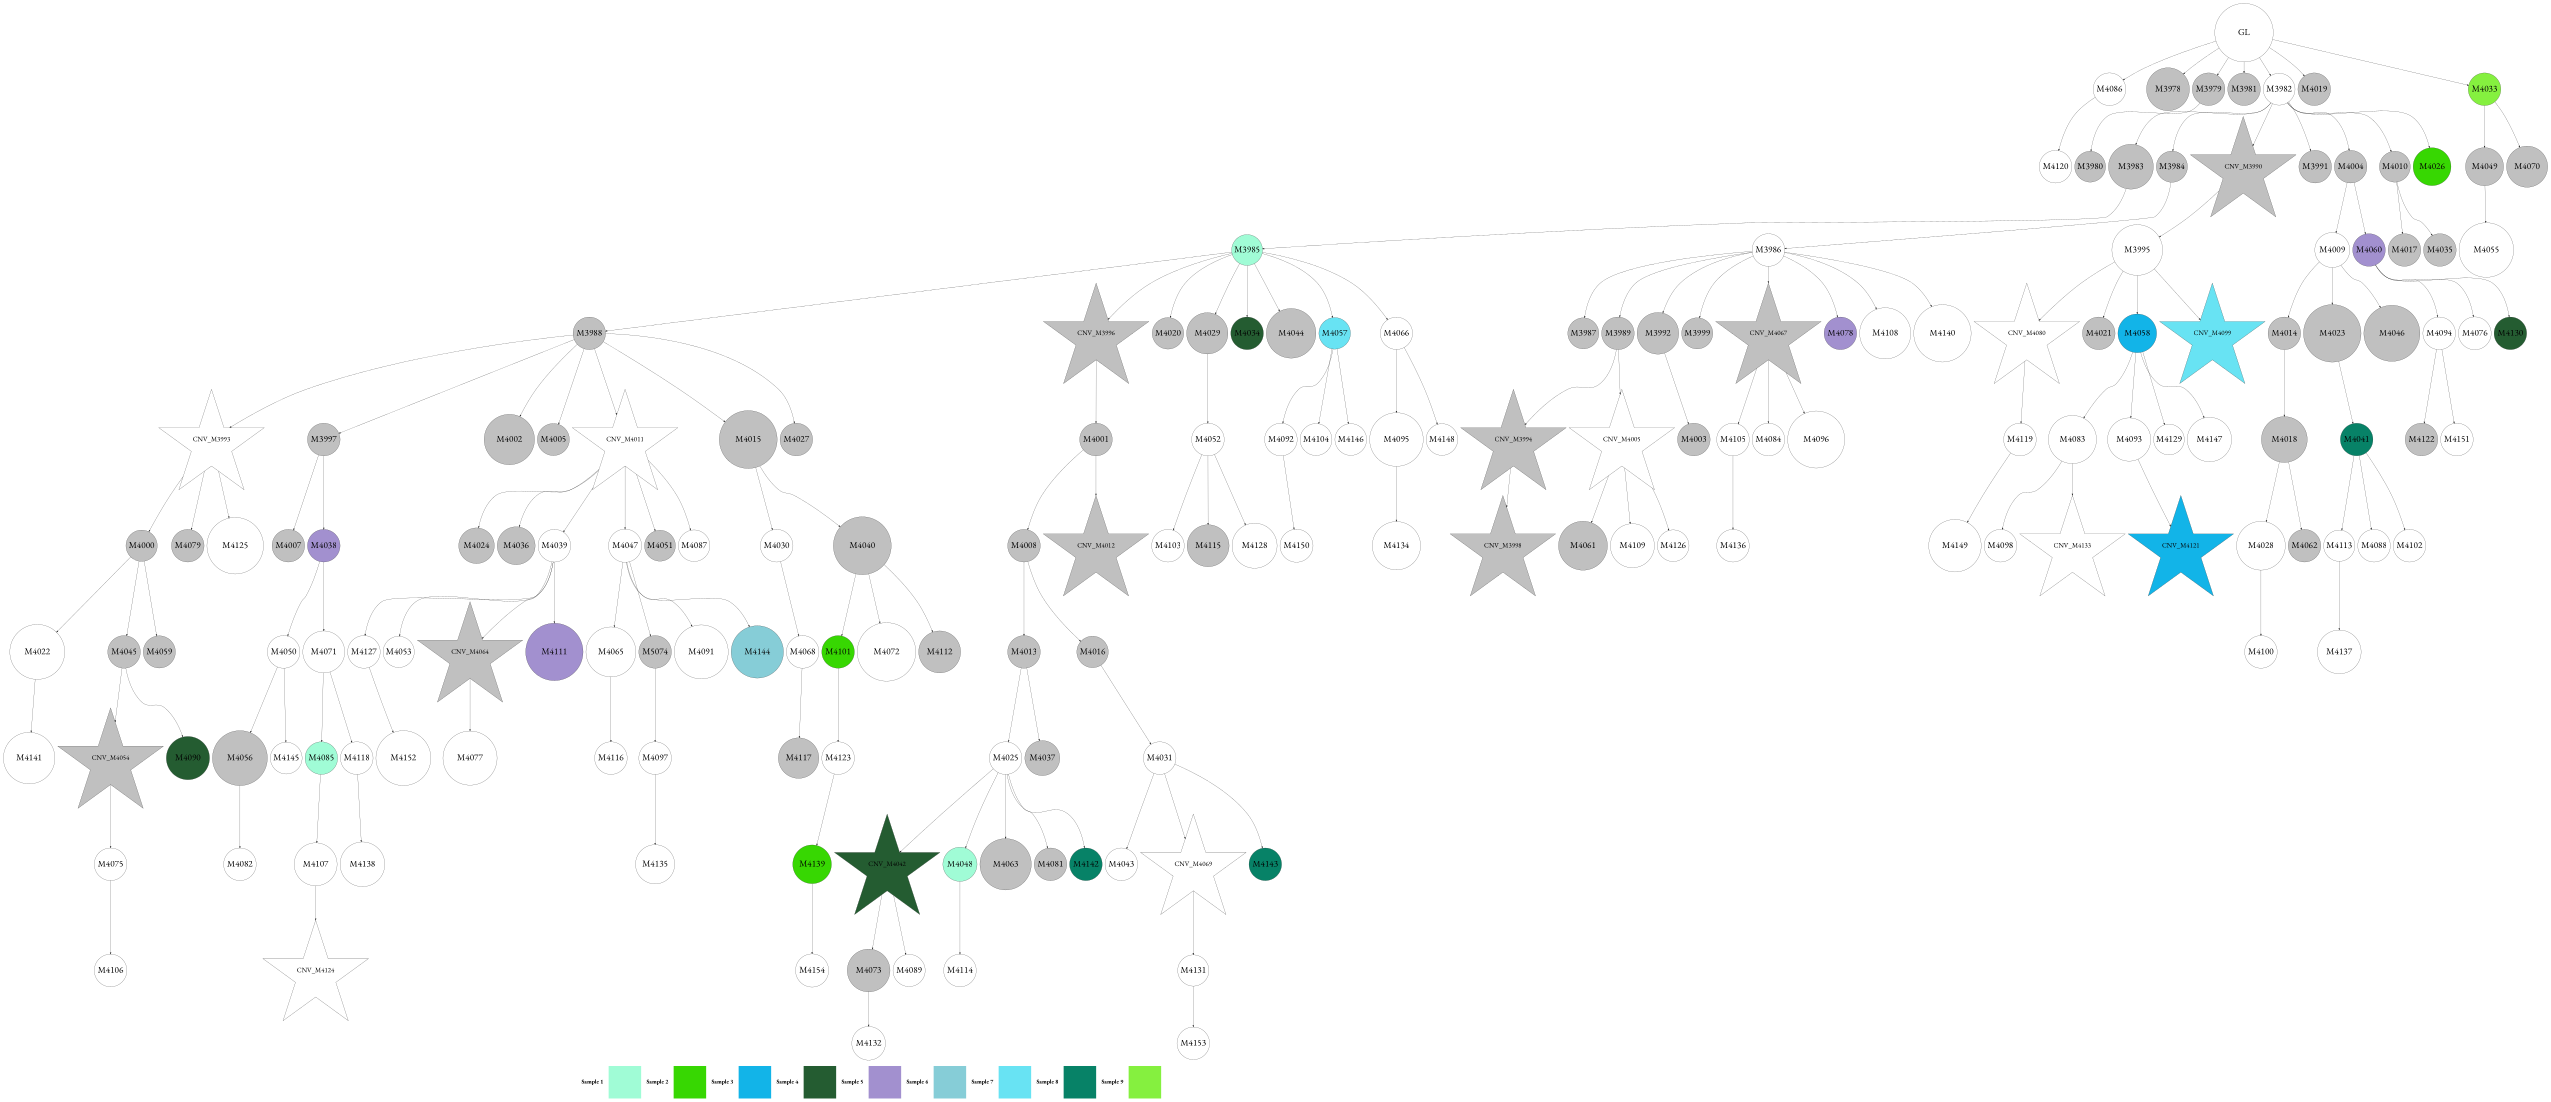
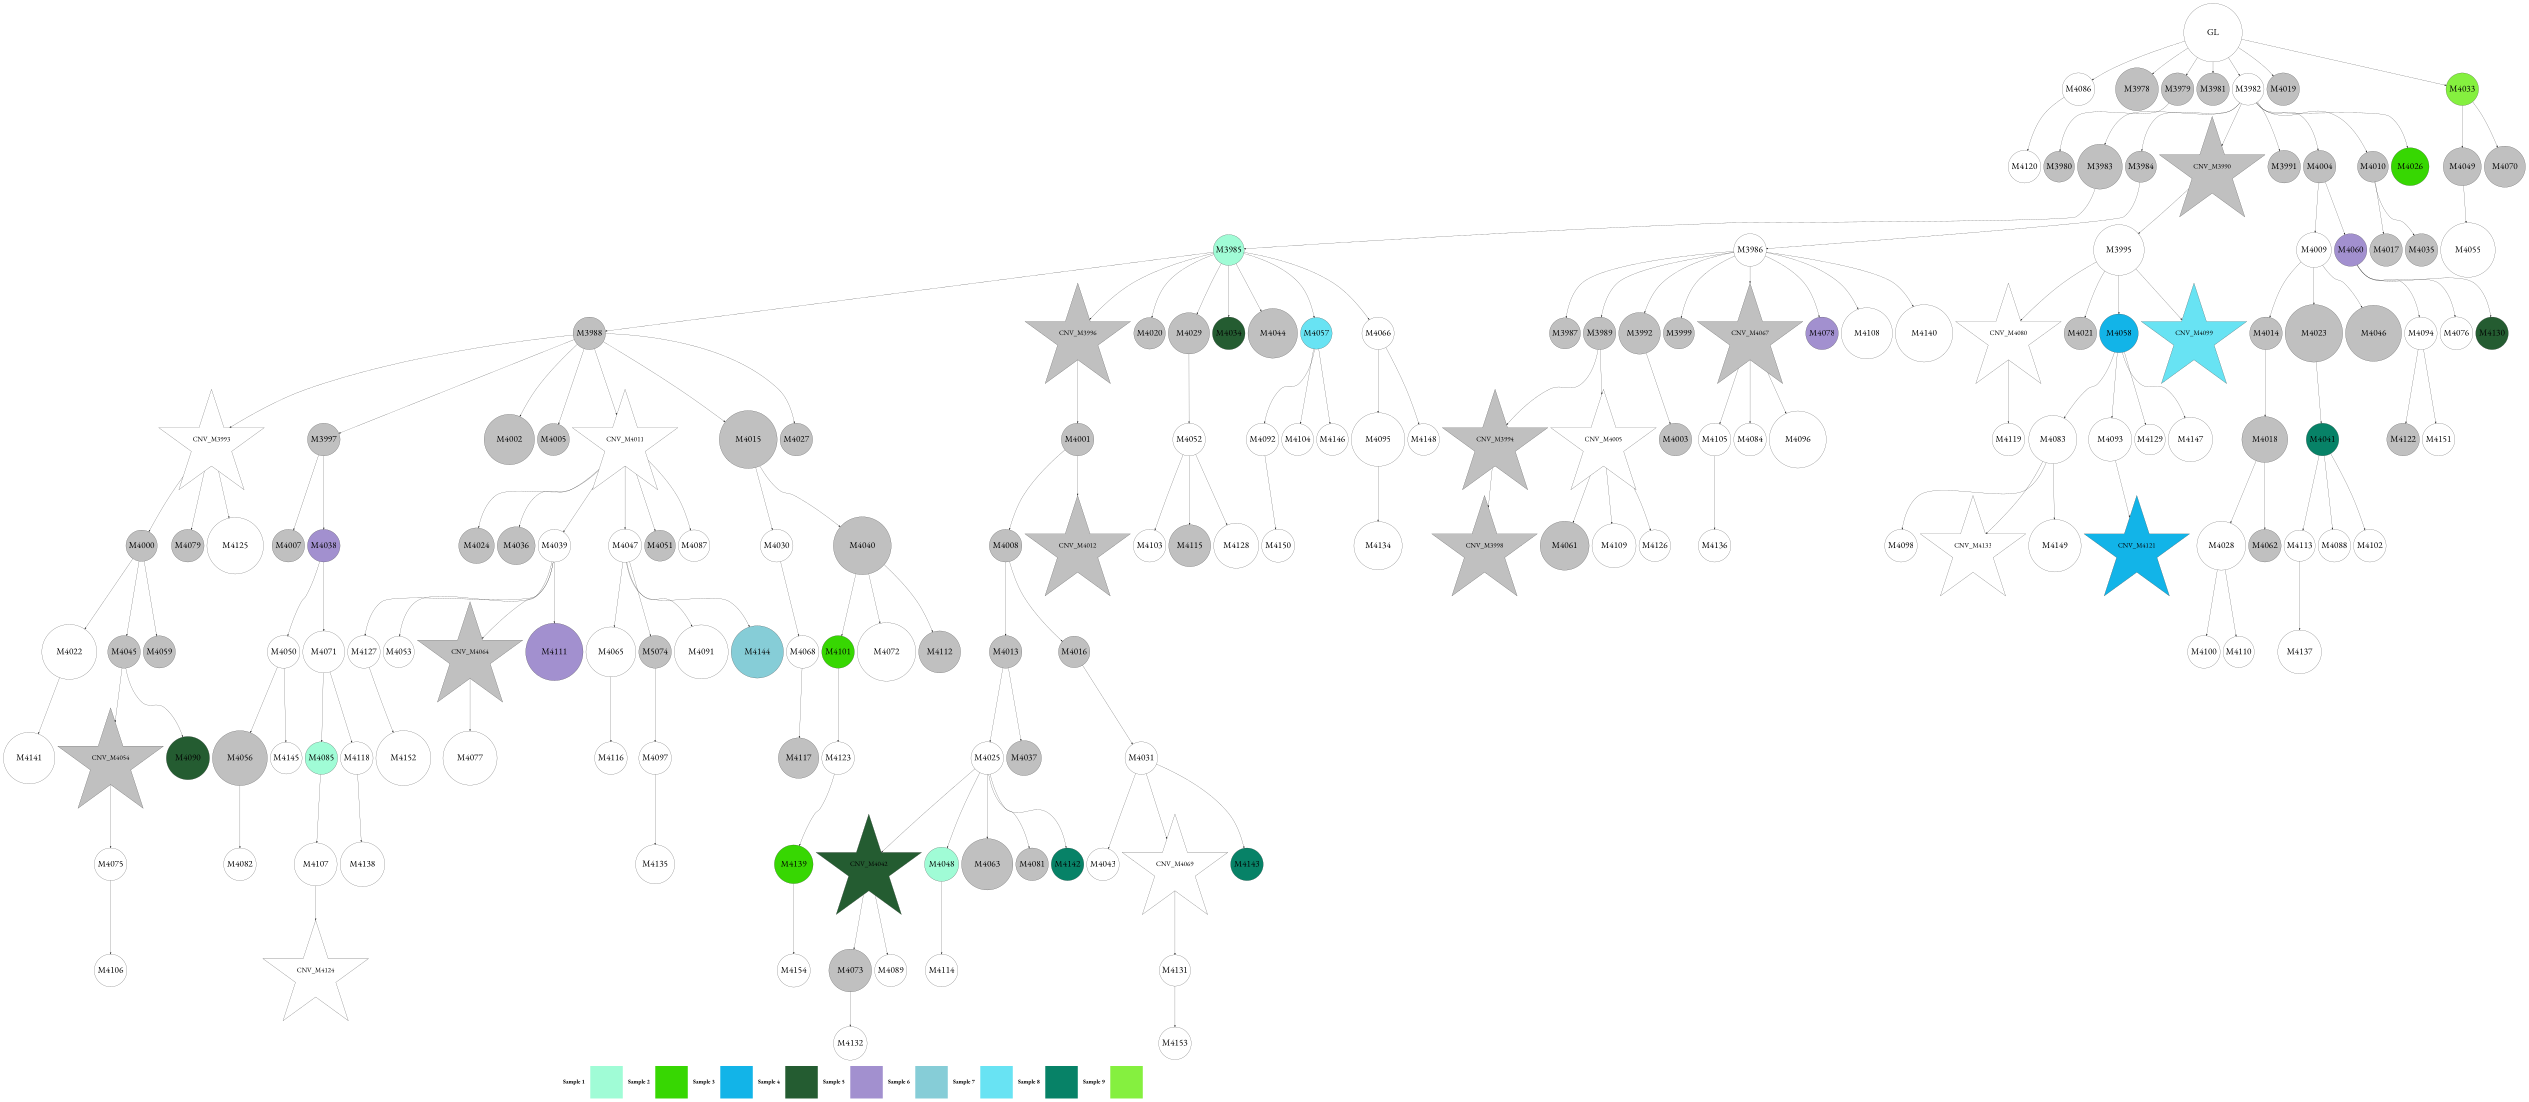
edge "M4119" -> "M4149": now "M4083" -> "M4149"
node "M4110": added
